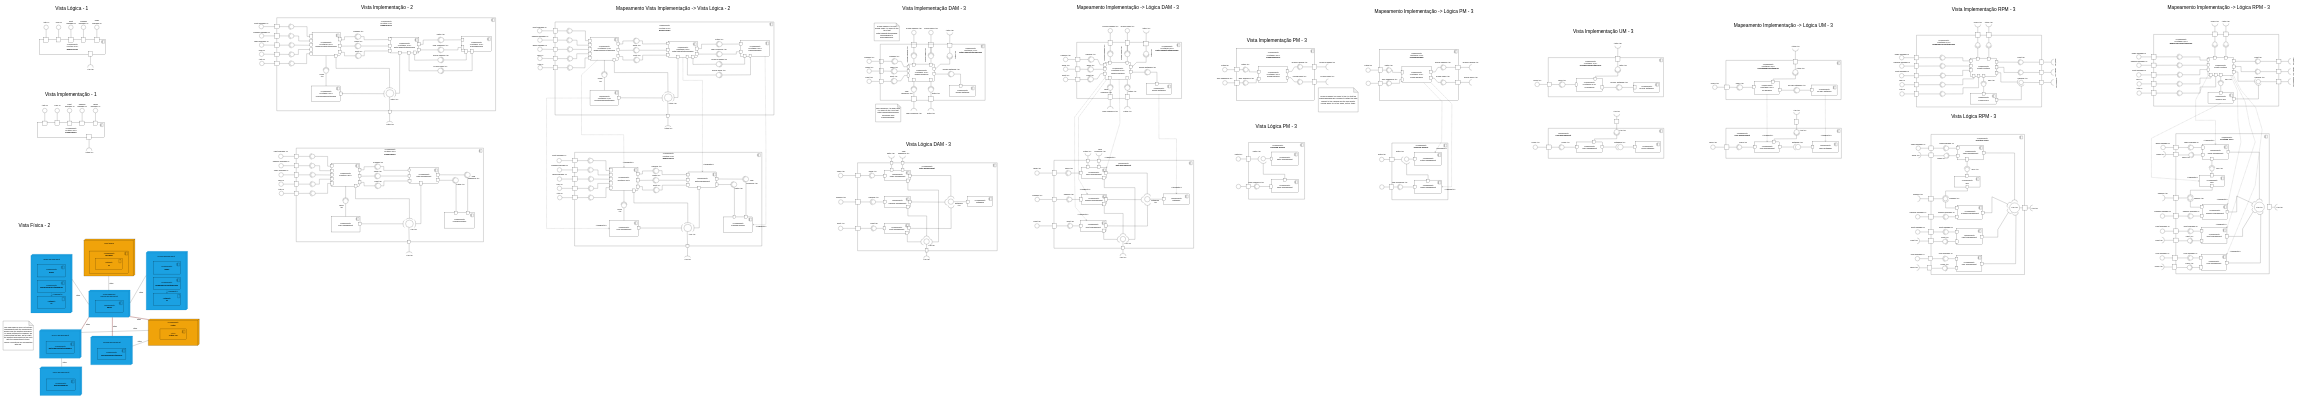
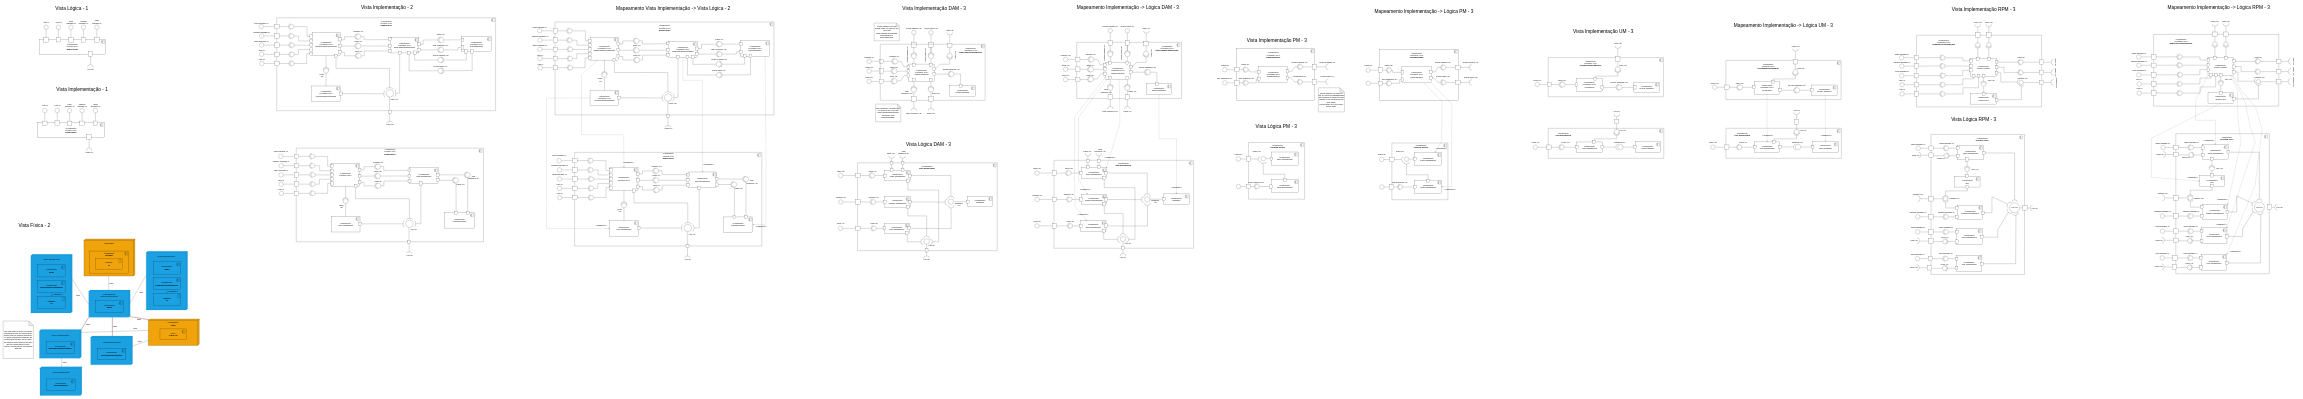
node "Vista Implementação - 1": moved (71, 94) -> (82, 89)
node "Prolog Campus API refers to the API that the PlanningModule will consume to obtain the data referent to the campus and the floor plants. Prolog Tasks API is the same, just for tasks.": size 40x24 -> 26x24
node "Vista Lógica RPM - 3": moved (1973, 117) -> (1973, 119)
node "The load balancer does not actually communicate with the components, asides from the frontend machines. To avoid cluttering the diagram, we represented that way, but in reality, the frontend machines are the ones with the connections to them. Those connections are represented with red.": size 30x29 -> 30x38
